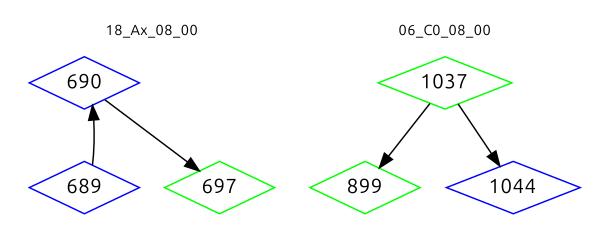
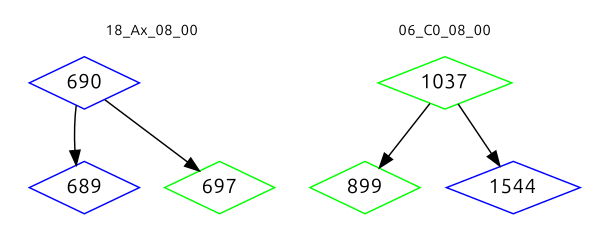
edge "689" -> "690": reversed
node "1044": label "1044" -> "1544"
